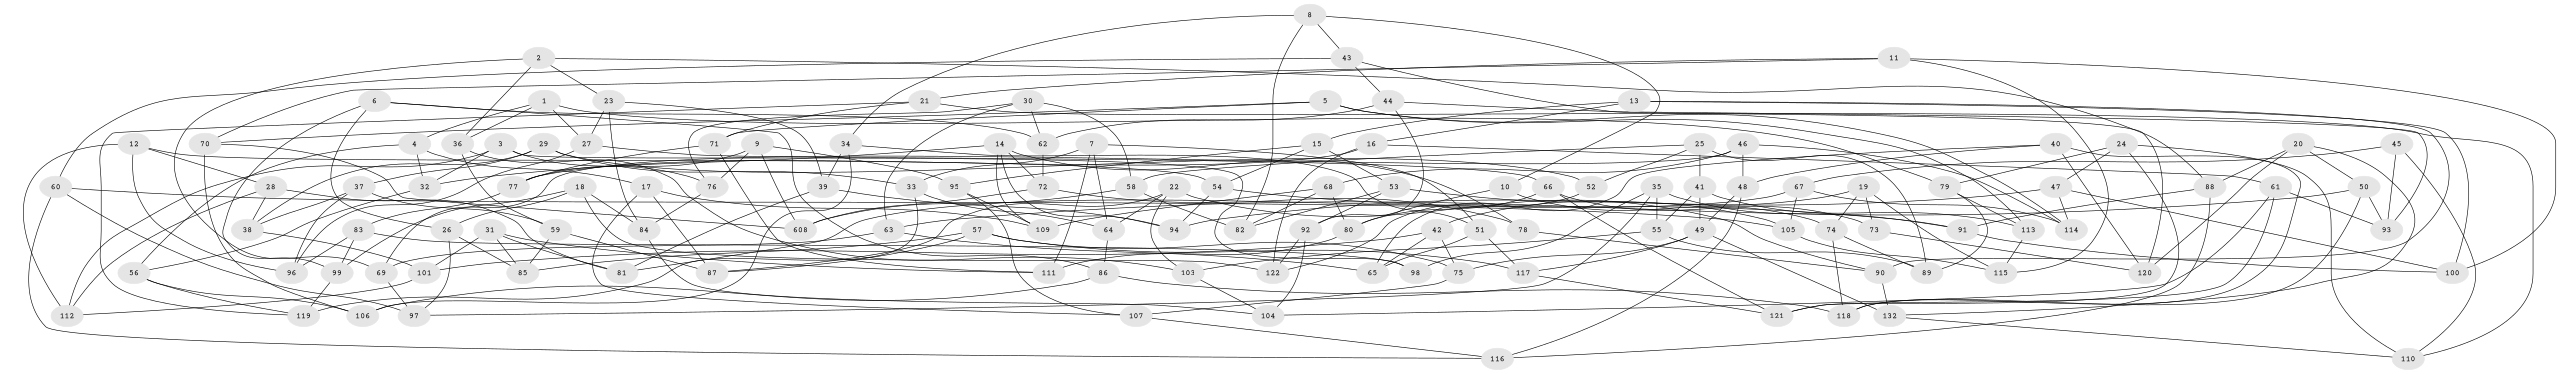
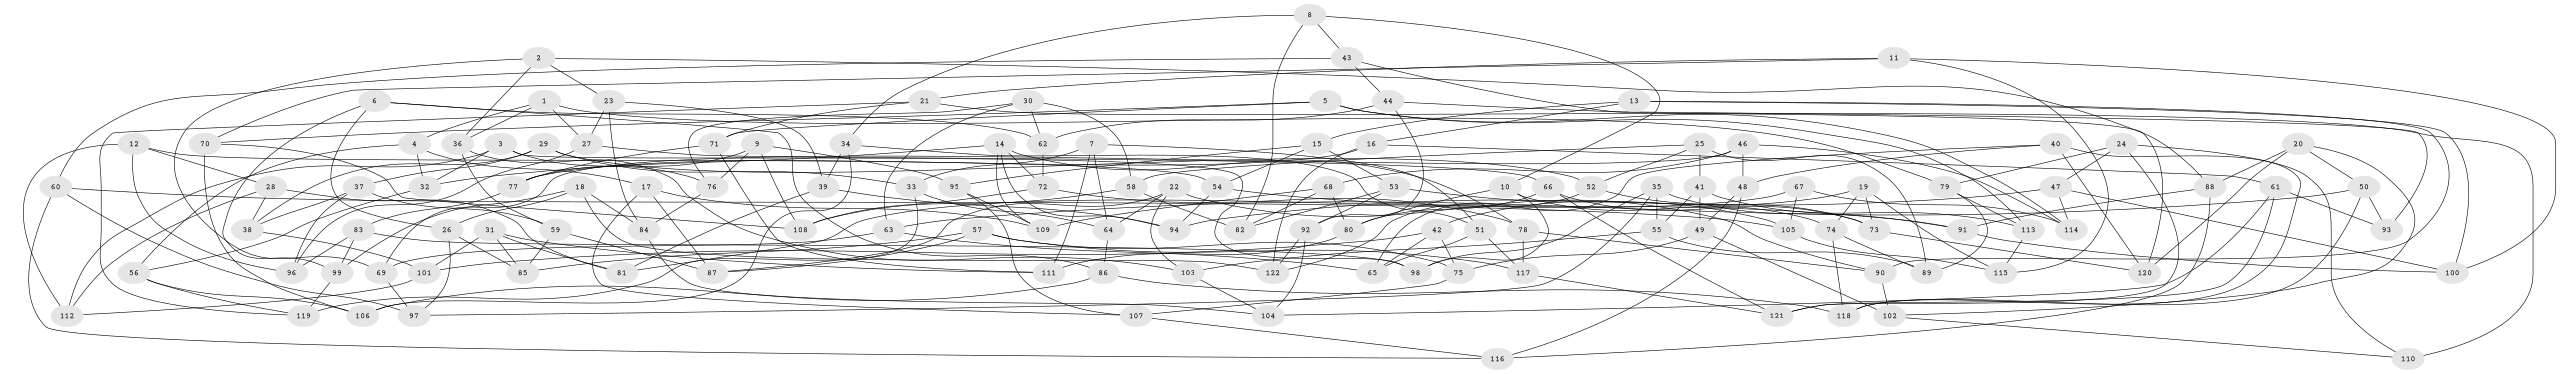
node "45": removed
edge "52" -- "73": added
node "608": label "608" -> "108"
edge "10" -- "98": added
edge "49" -- "117": now "78" -- "117"
node "132": label "132" -> "102"
